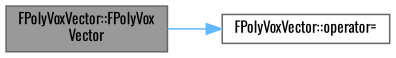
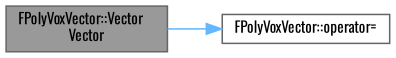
node "FPolyVoxVector::FPolyVox Vector": label "FPolyVoxVector::FPolyVox Vector" -> "FPolyVoxVector::Vector Vector"
